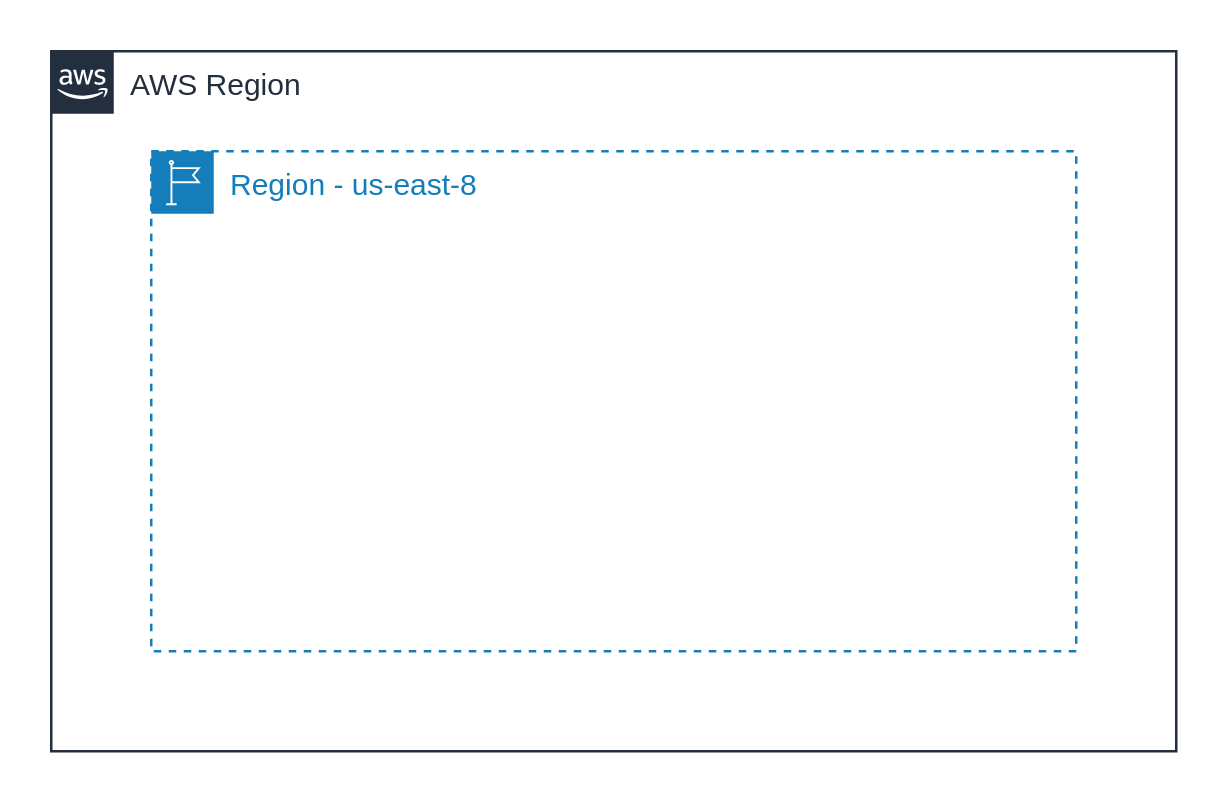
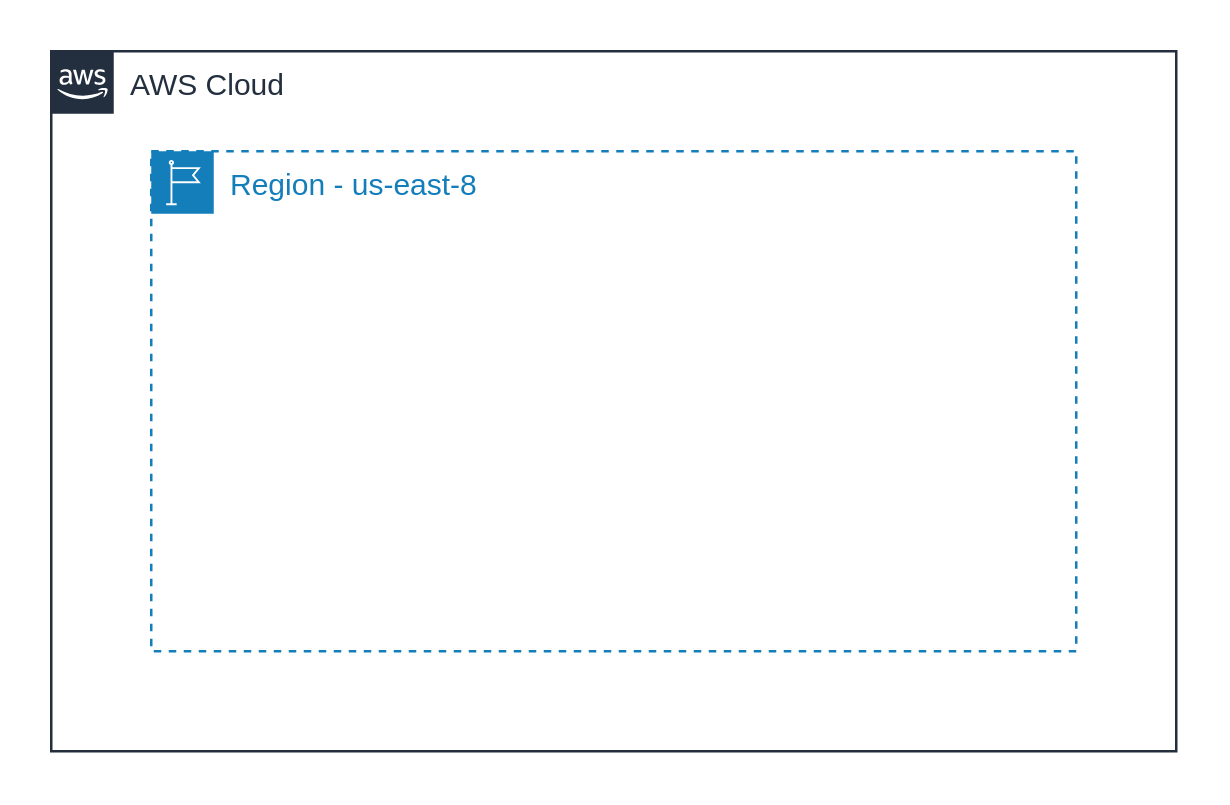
node "AWS Region": label "AWS Region" -> "AWS Cloud"
